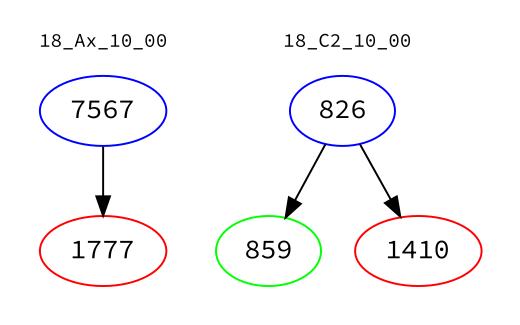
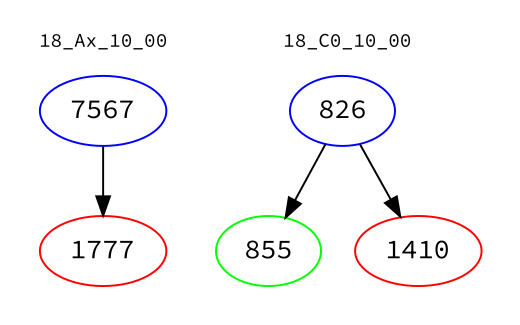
cluster "18_C2_10_00": label "18_C2_10_00" -> "18_C0_10_00"
node "859": label "859" -> "855"
